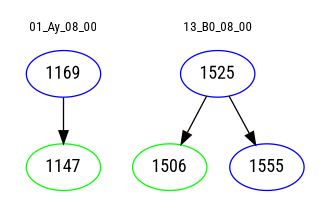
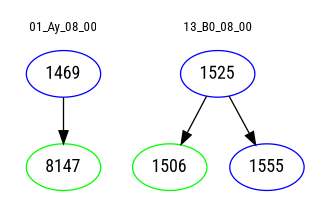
node "1169": label "1169" -> "1469"
node "1147": label "1147" -> "8147"
